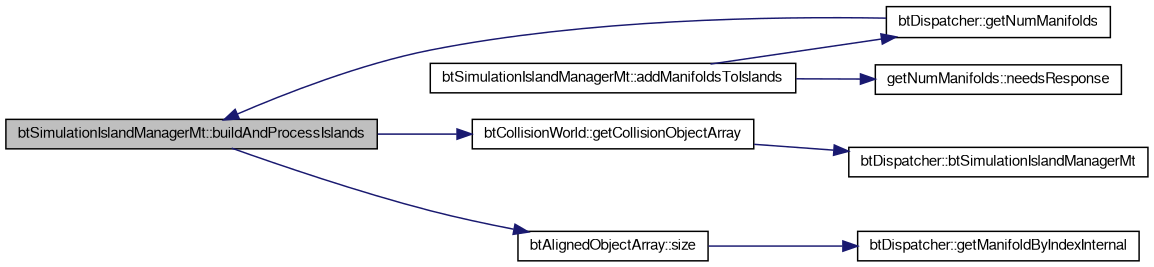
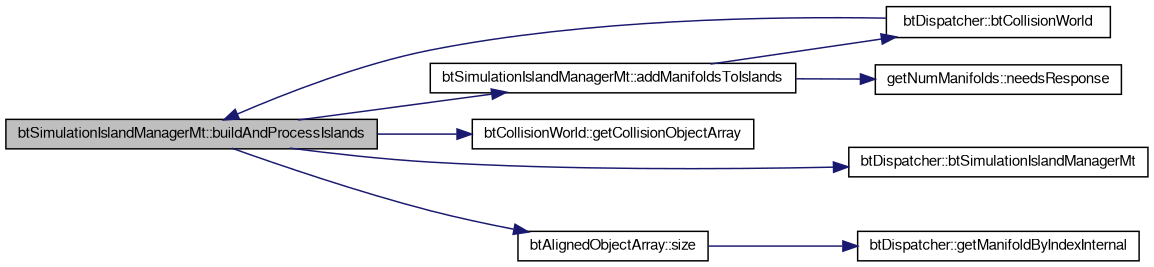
node "btDispatcher::getNumManifolds": label "btDispatcher::getNumManifolds" -> "btDispatcher::btCollisionWorld"
edge "btSimulationIslandManagerMt::buildAndProcessIslands" -> "btSimulationIslandManagerMt::addManifoldsToIslands": added
edge "btCollisionWorld::getCollisionObjectArray" -> "btDispatcher::btSimulationIslandManagerMt": now "btSimulationIslandManagerMt::buildAndProcessIslands" -> "btDispatcher::btSimulationIslandManagerMt"
